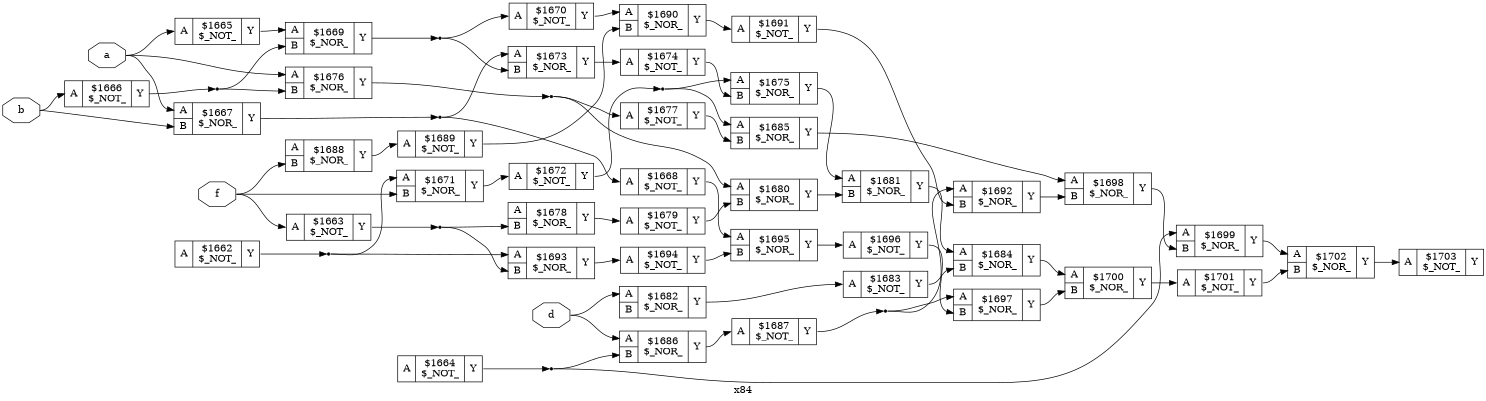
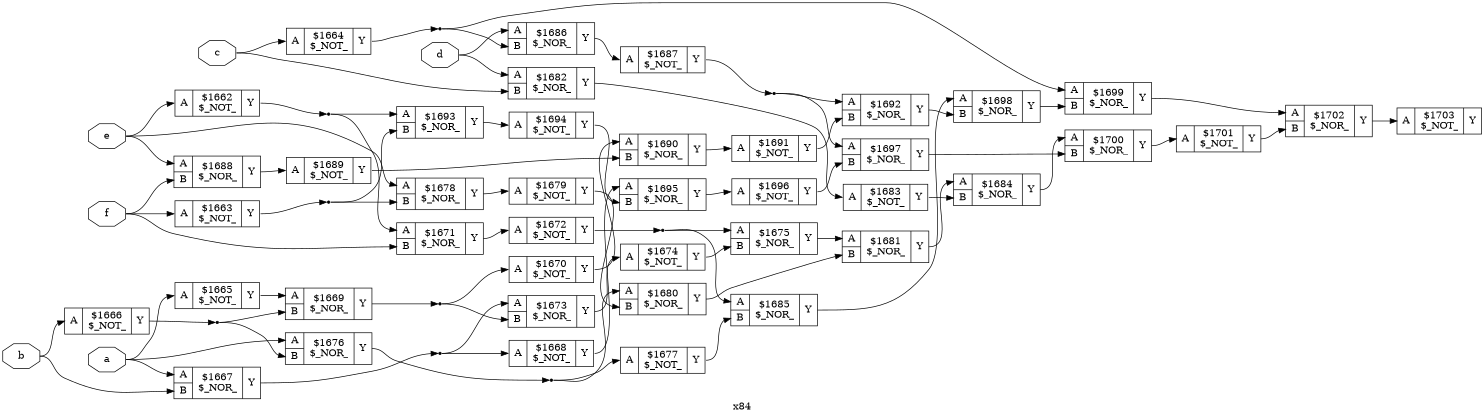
node "c": added
node "e": added
